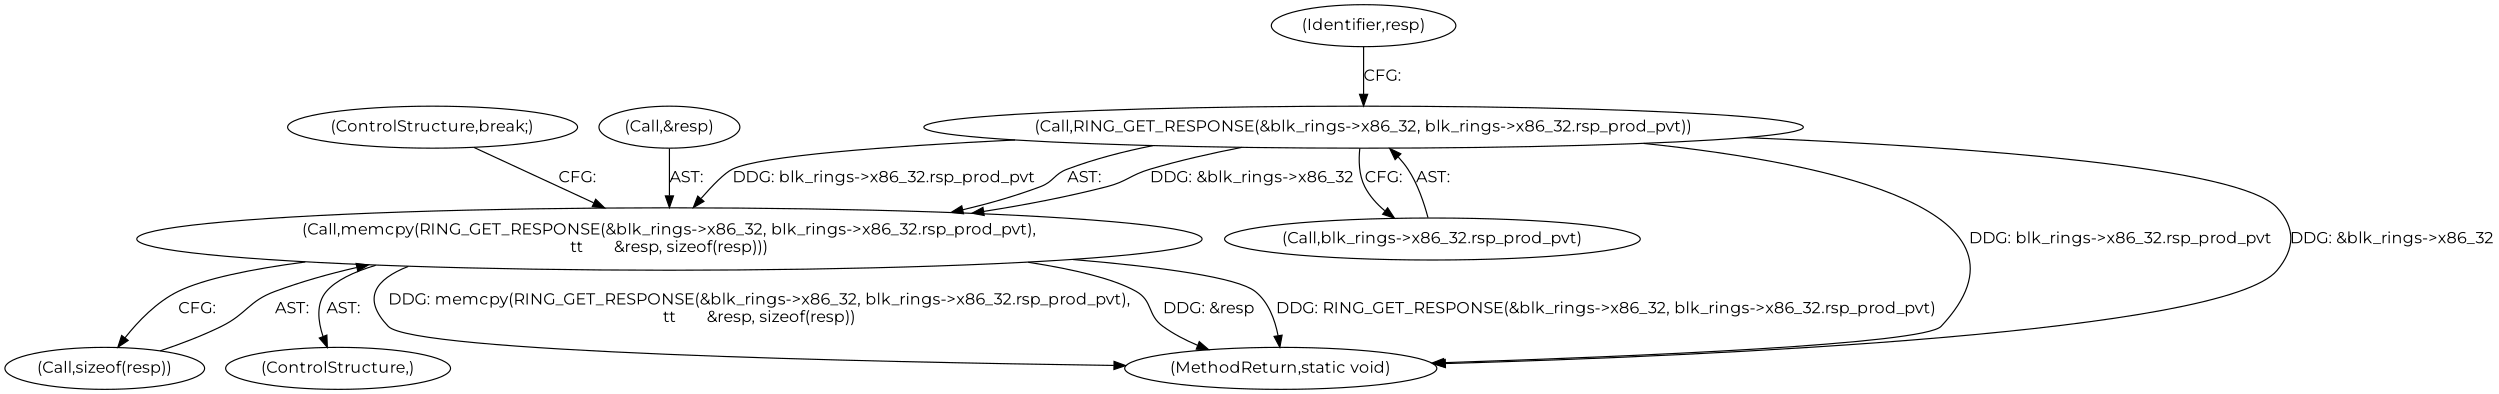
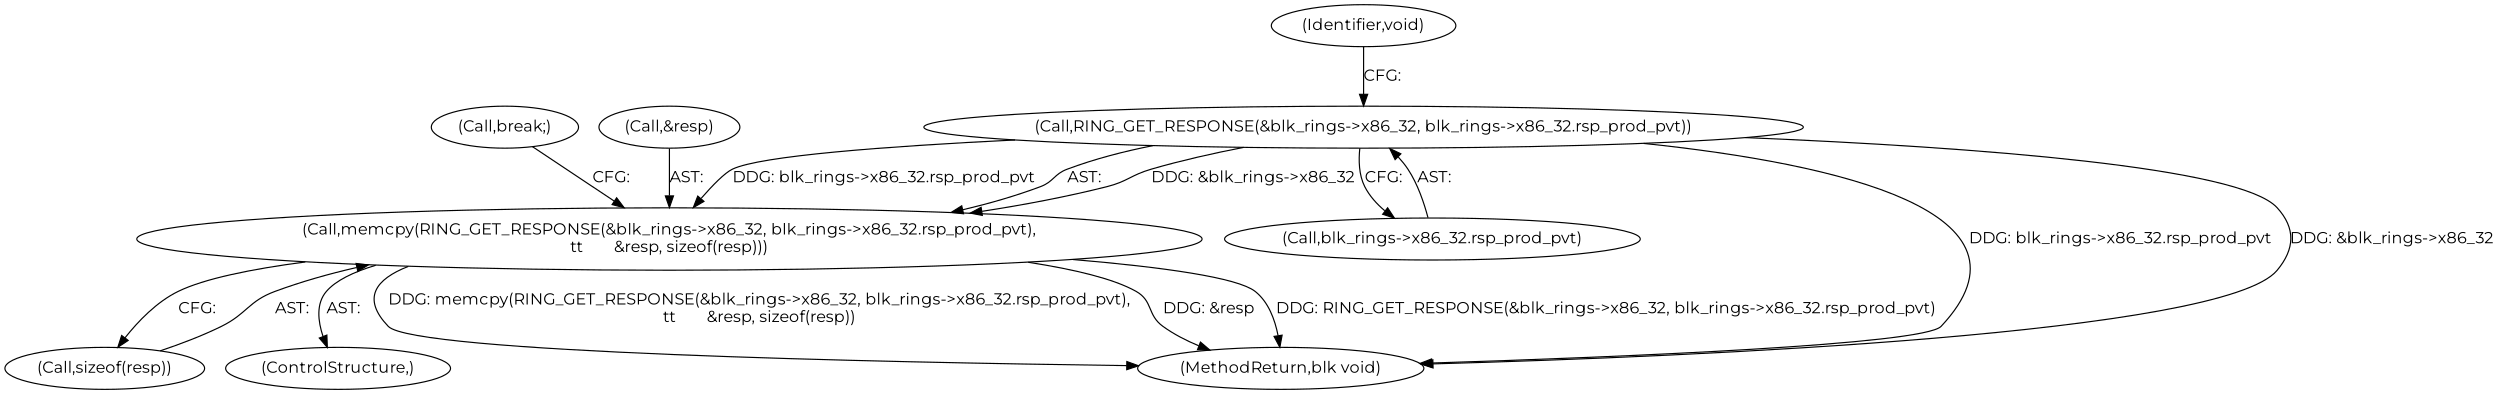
node "(Identifier,resp)": label "(Identifier,resp)" -> "(Identifier,void)"
node "(ControlStructure,break;)": label "(ControlStructure,break;)" -> "(Call,break;)"
node "(MethodReturn,static void)": label "(MethodReturn,static void)" -> "(MethodReturn,blk void)"
